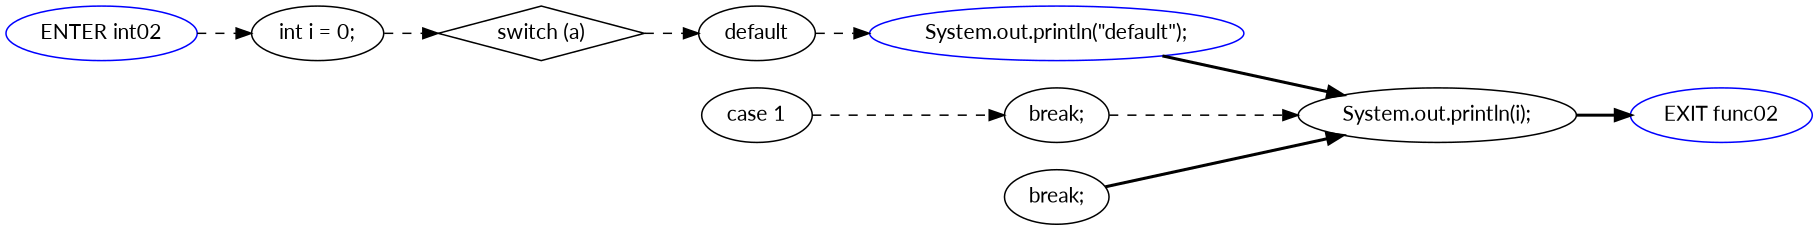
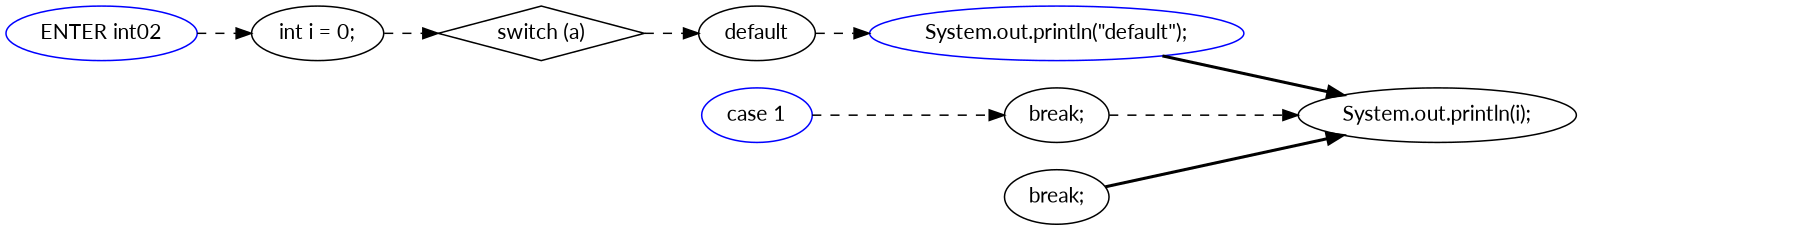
node "case 1": color black -> blue
node "EXIT func02": removed
